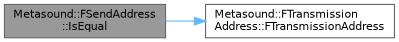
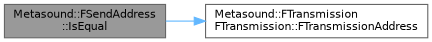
node "Metasound::FTransmission Address::FTransmissionAddress": label "Metasound::FTransmission Address::FTransmissionAddress" -> "Metasound::FTransmission FTransmission::FTransmissionAddress"
